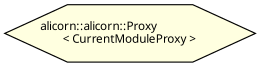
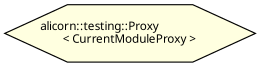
node "alicorn::alicorn::Proxy < CurrentModuleProxy >": label "alicorn::alicorn::Proxy < CurrentModuleProxy >" -> "alicorn::testing::Proxy < CurrentModuleProxy >"
